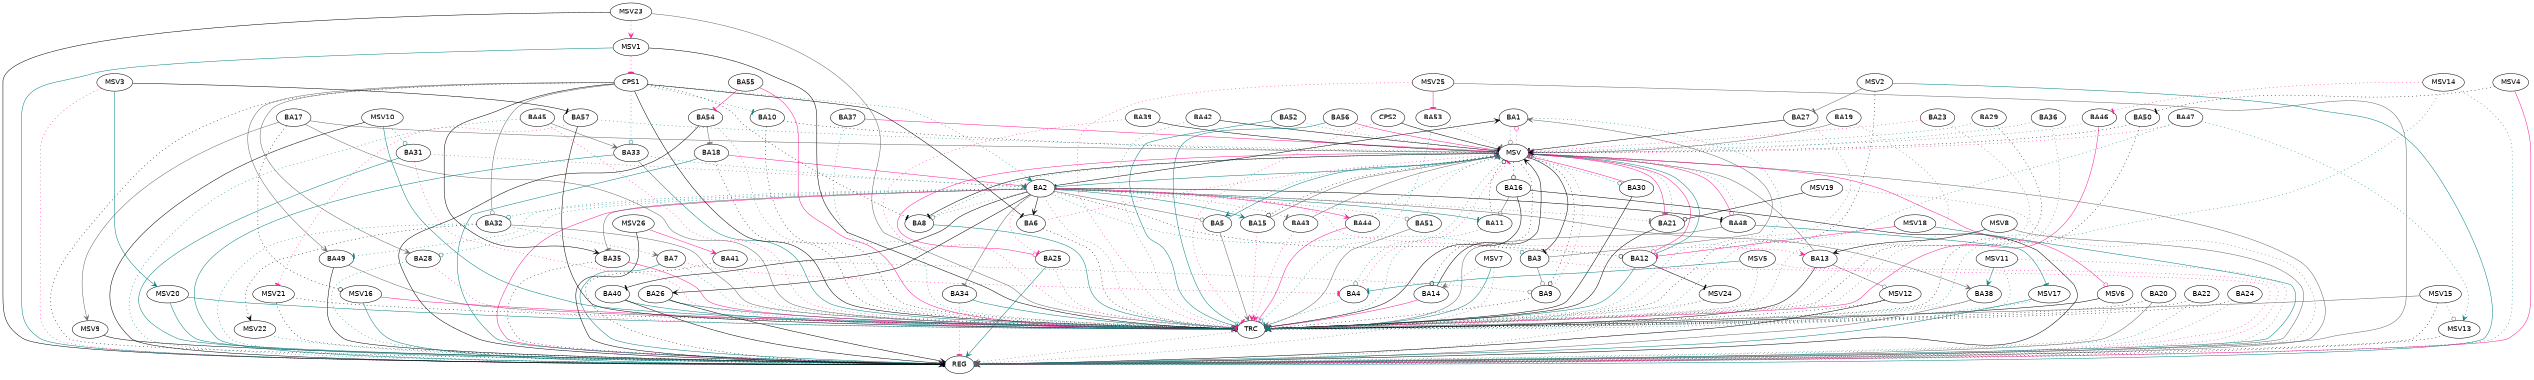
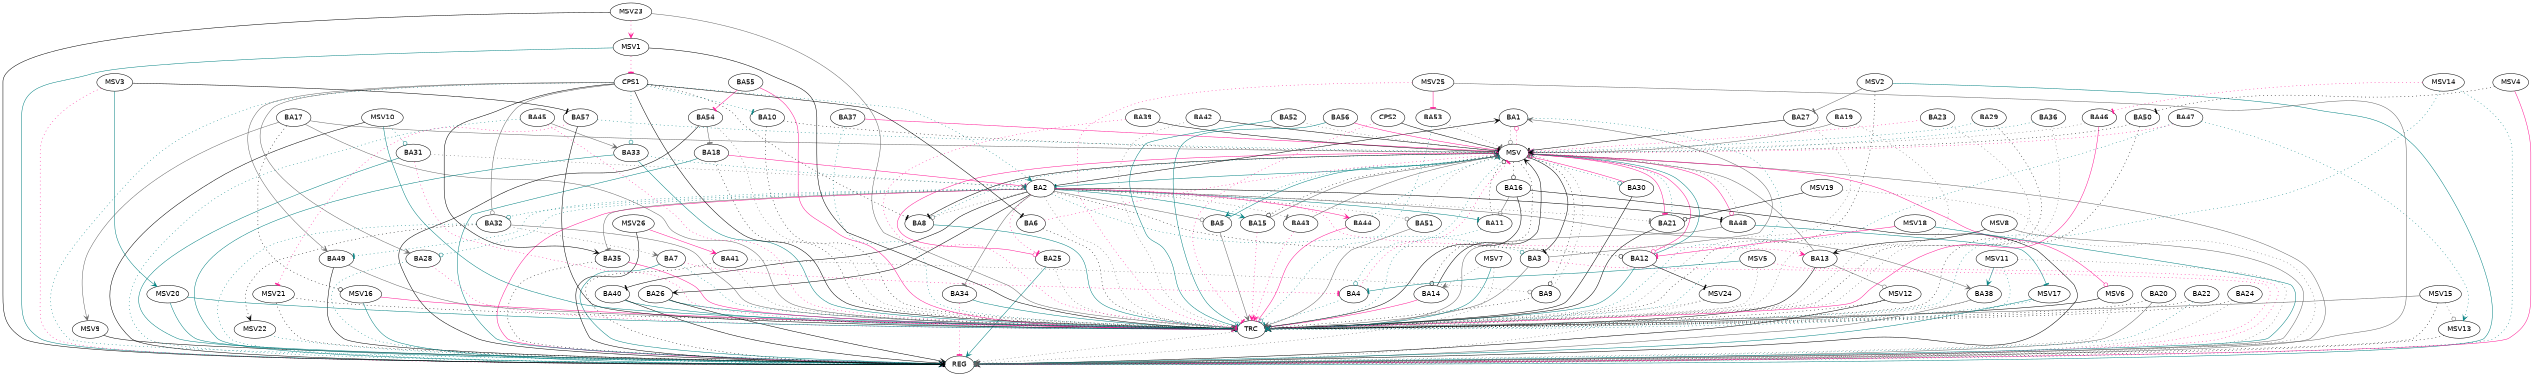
edge "BA2" -> "BA6": removed
edge "BA3" -> "BA9": now "BA3" -> "TRC"
edge "CPS1" -> "REG": color black -> teal
